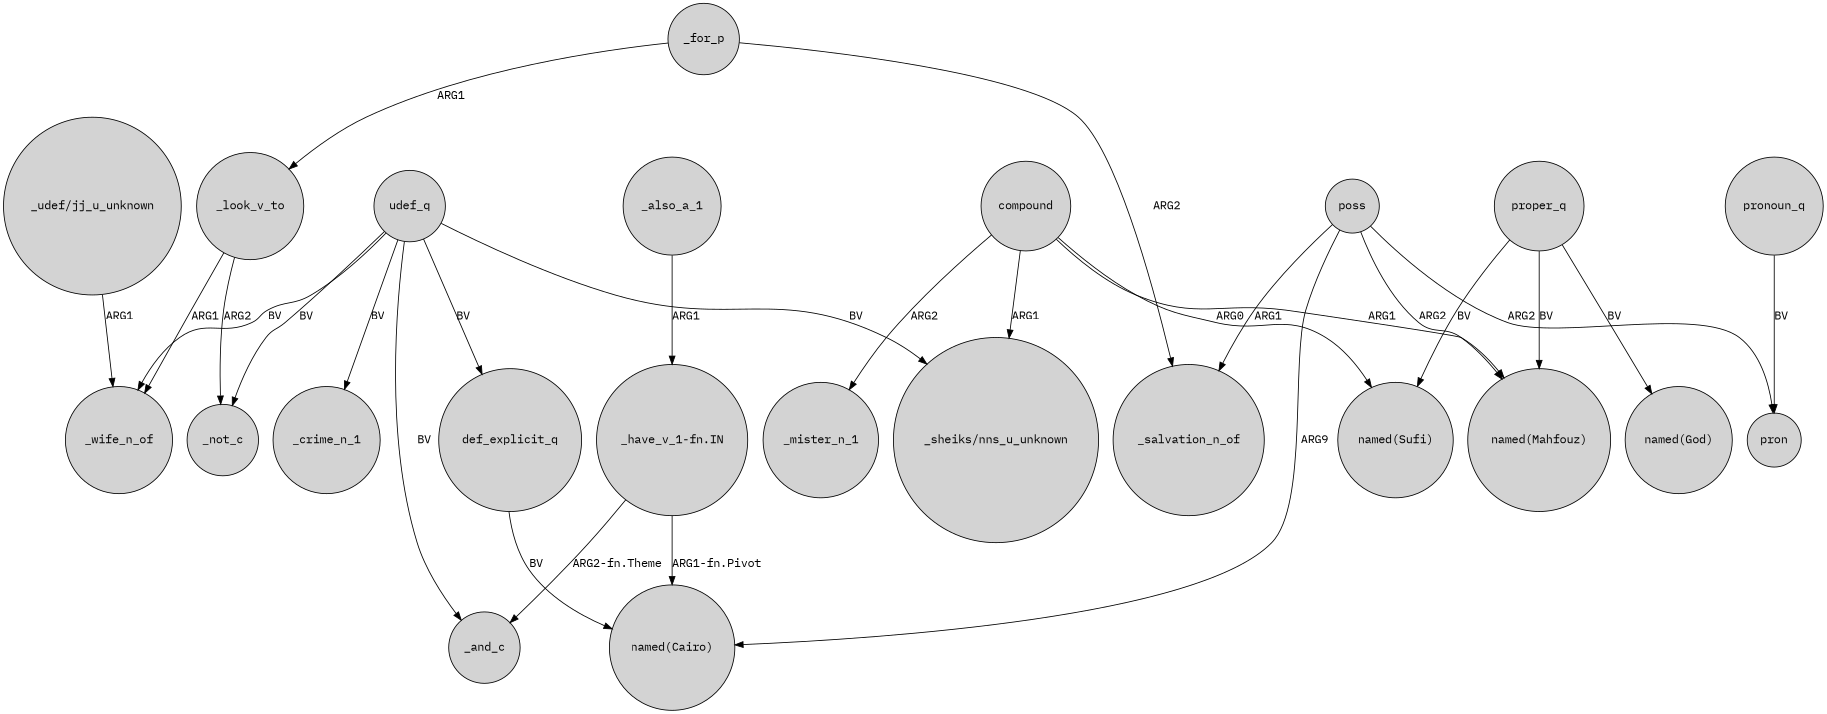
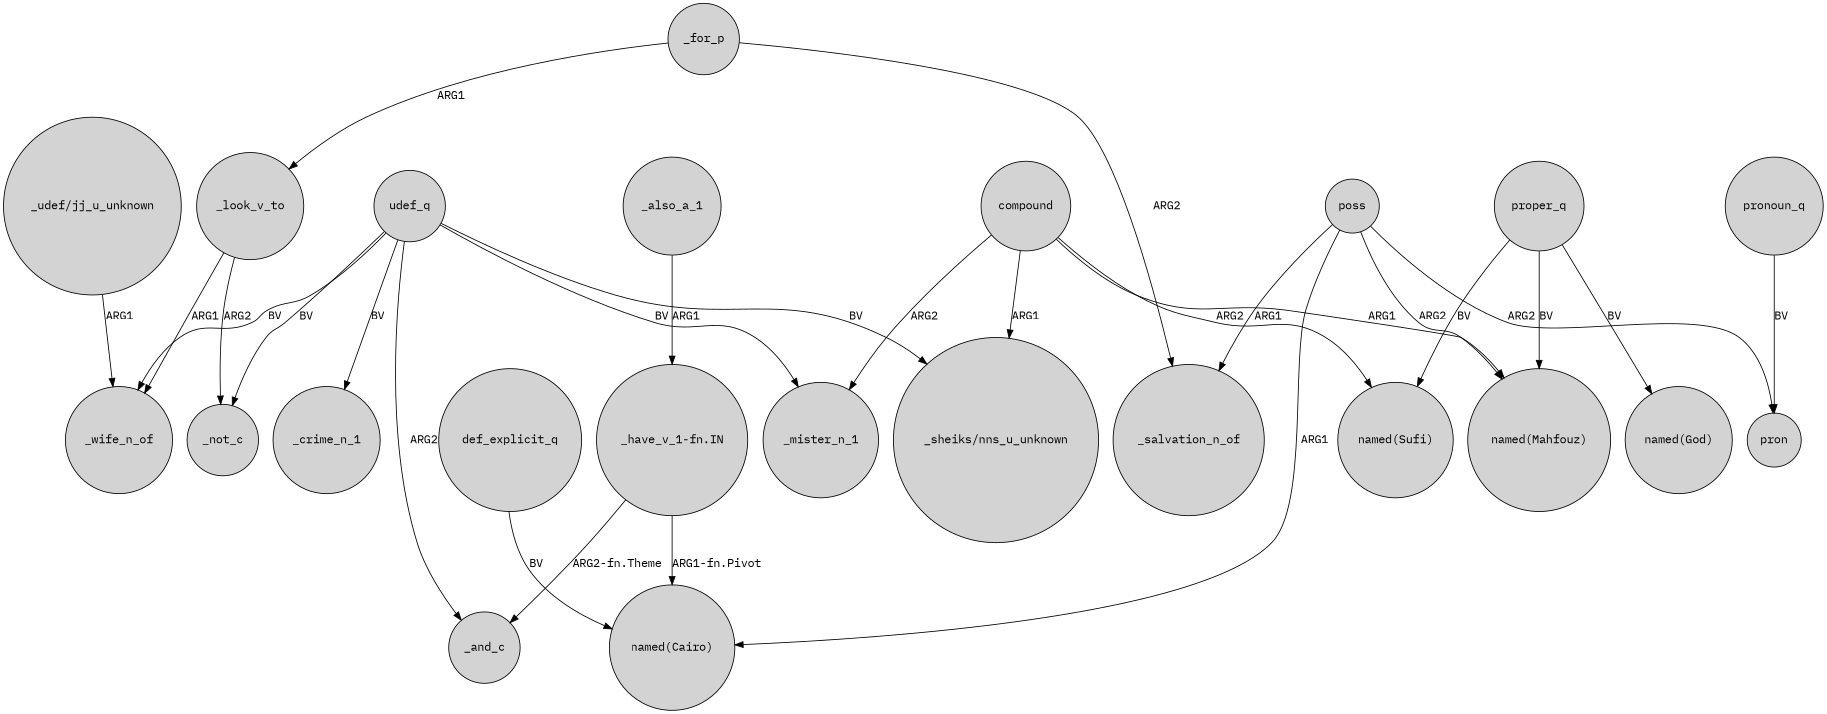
edge "udef_q" -> "def_explicit_q": now "udef_q" -> "_mister_n_1"
edge "compound" -> "named(Sufi)": label "ARG0" -> "ARG2"
edge "udef_q" -> "_and_c": label "BV" -> "ARG2"
edge "poss" -> "named(Cairo)": label "ARG9" -> "ARG1"
